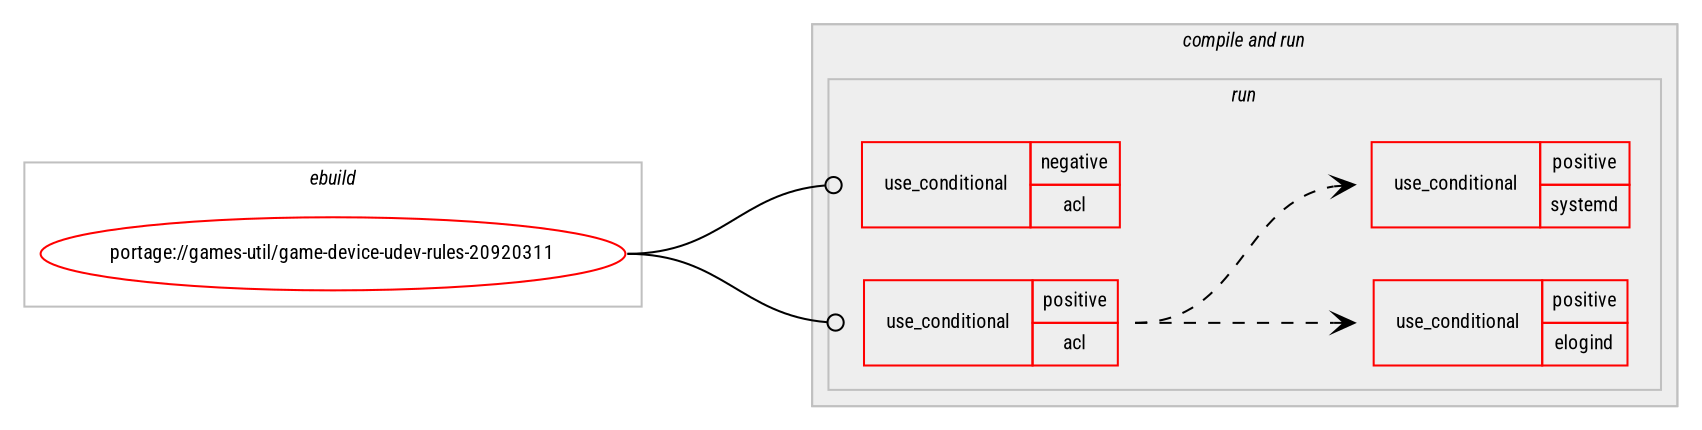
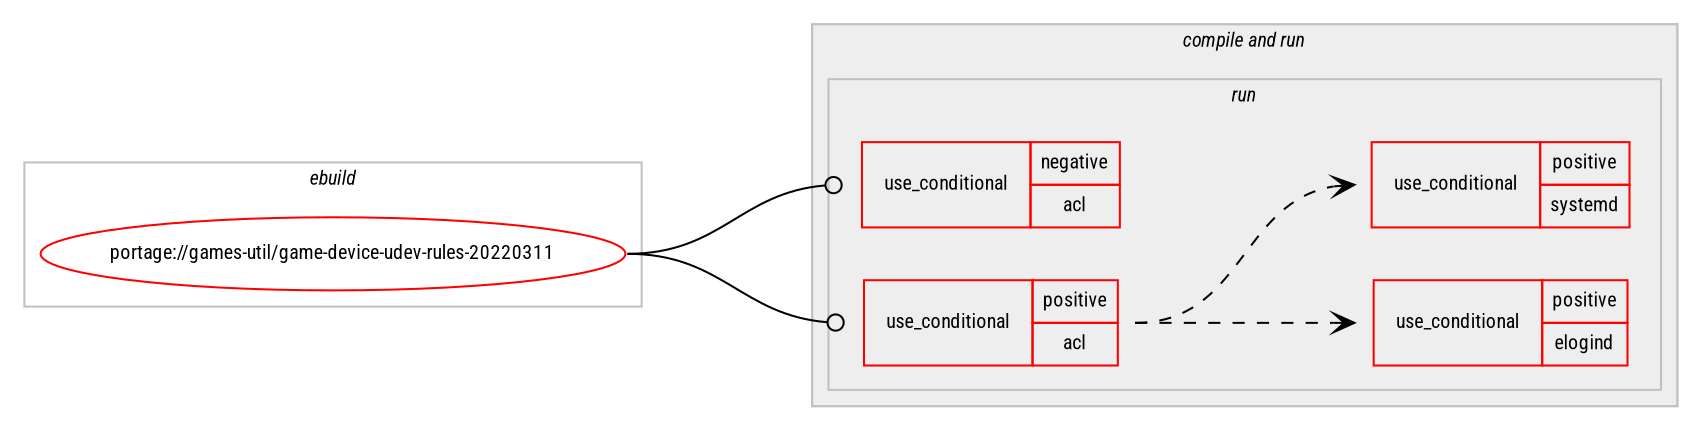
node "portage://games-util/game-device-udev-rules-20920311": label "portage://games-util/game-device-udev-rules-20920311" -> "portage://games-util/game-device-udev-rules-20220311"
